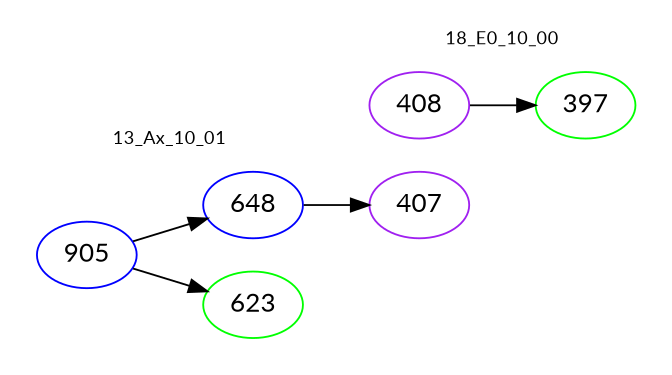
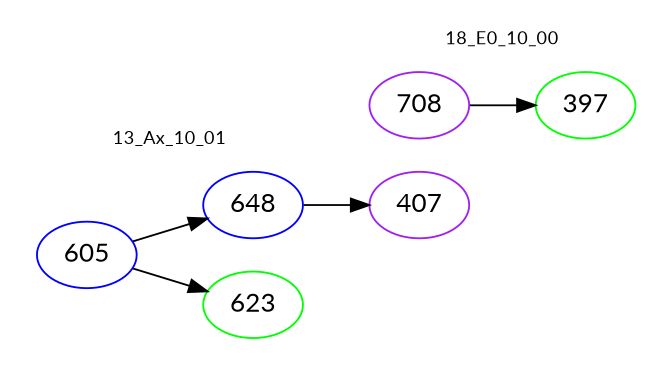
node "408": label "408" -> "708"
node "905": label "905" -> "605"
